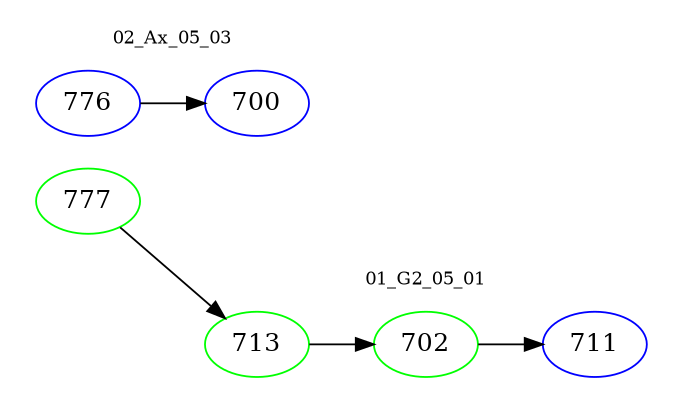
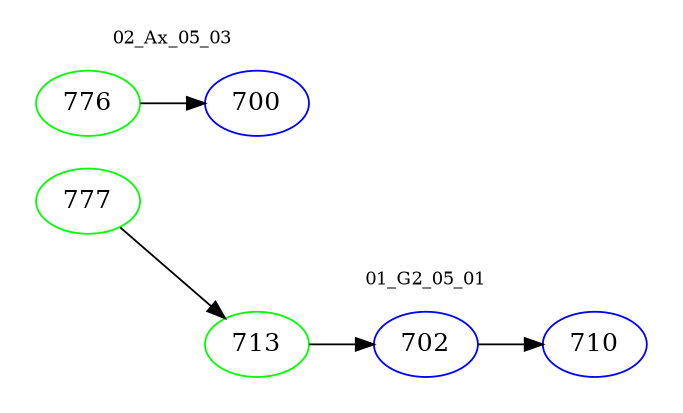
node "776": color blue -> green
node "702": color green -> blue
node "711": label "711" -> "710"
